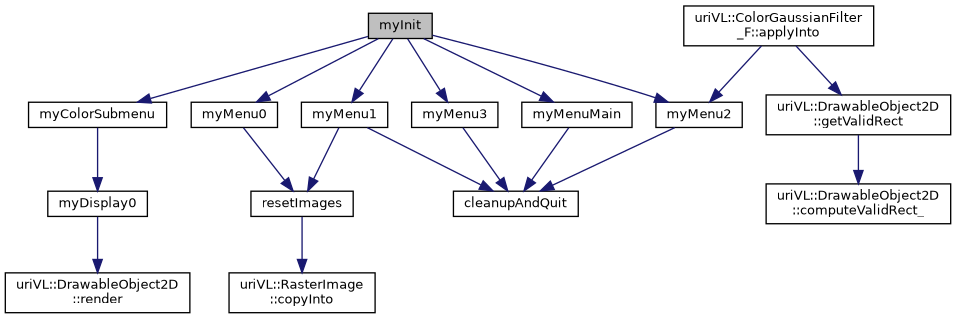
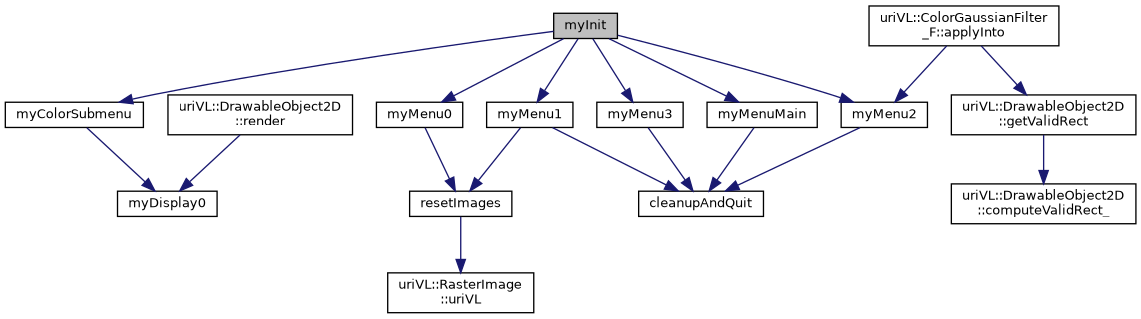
edge "myDisplay0" -> "uriVL::DrawableObject2D ::render": reversed
node "uriVL::RasterImage ::copyInto": label "uriVL::RasterImage ::copyInto" -> "uriVL::RasterImage ::uriVL"
